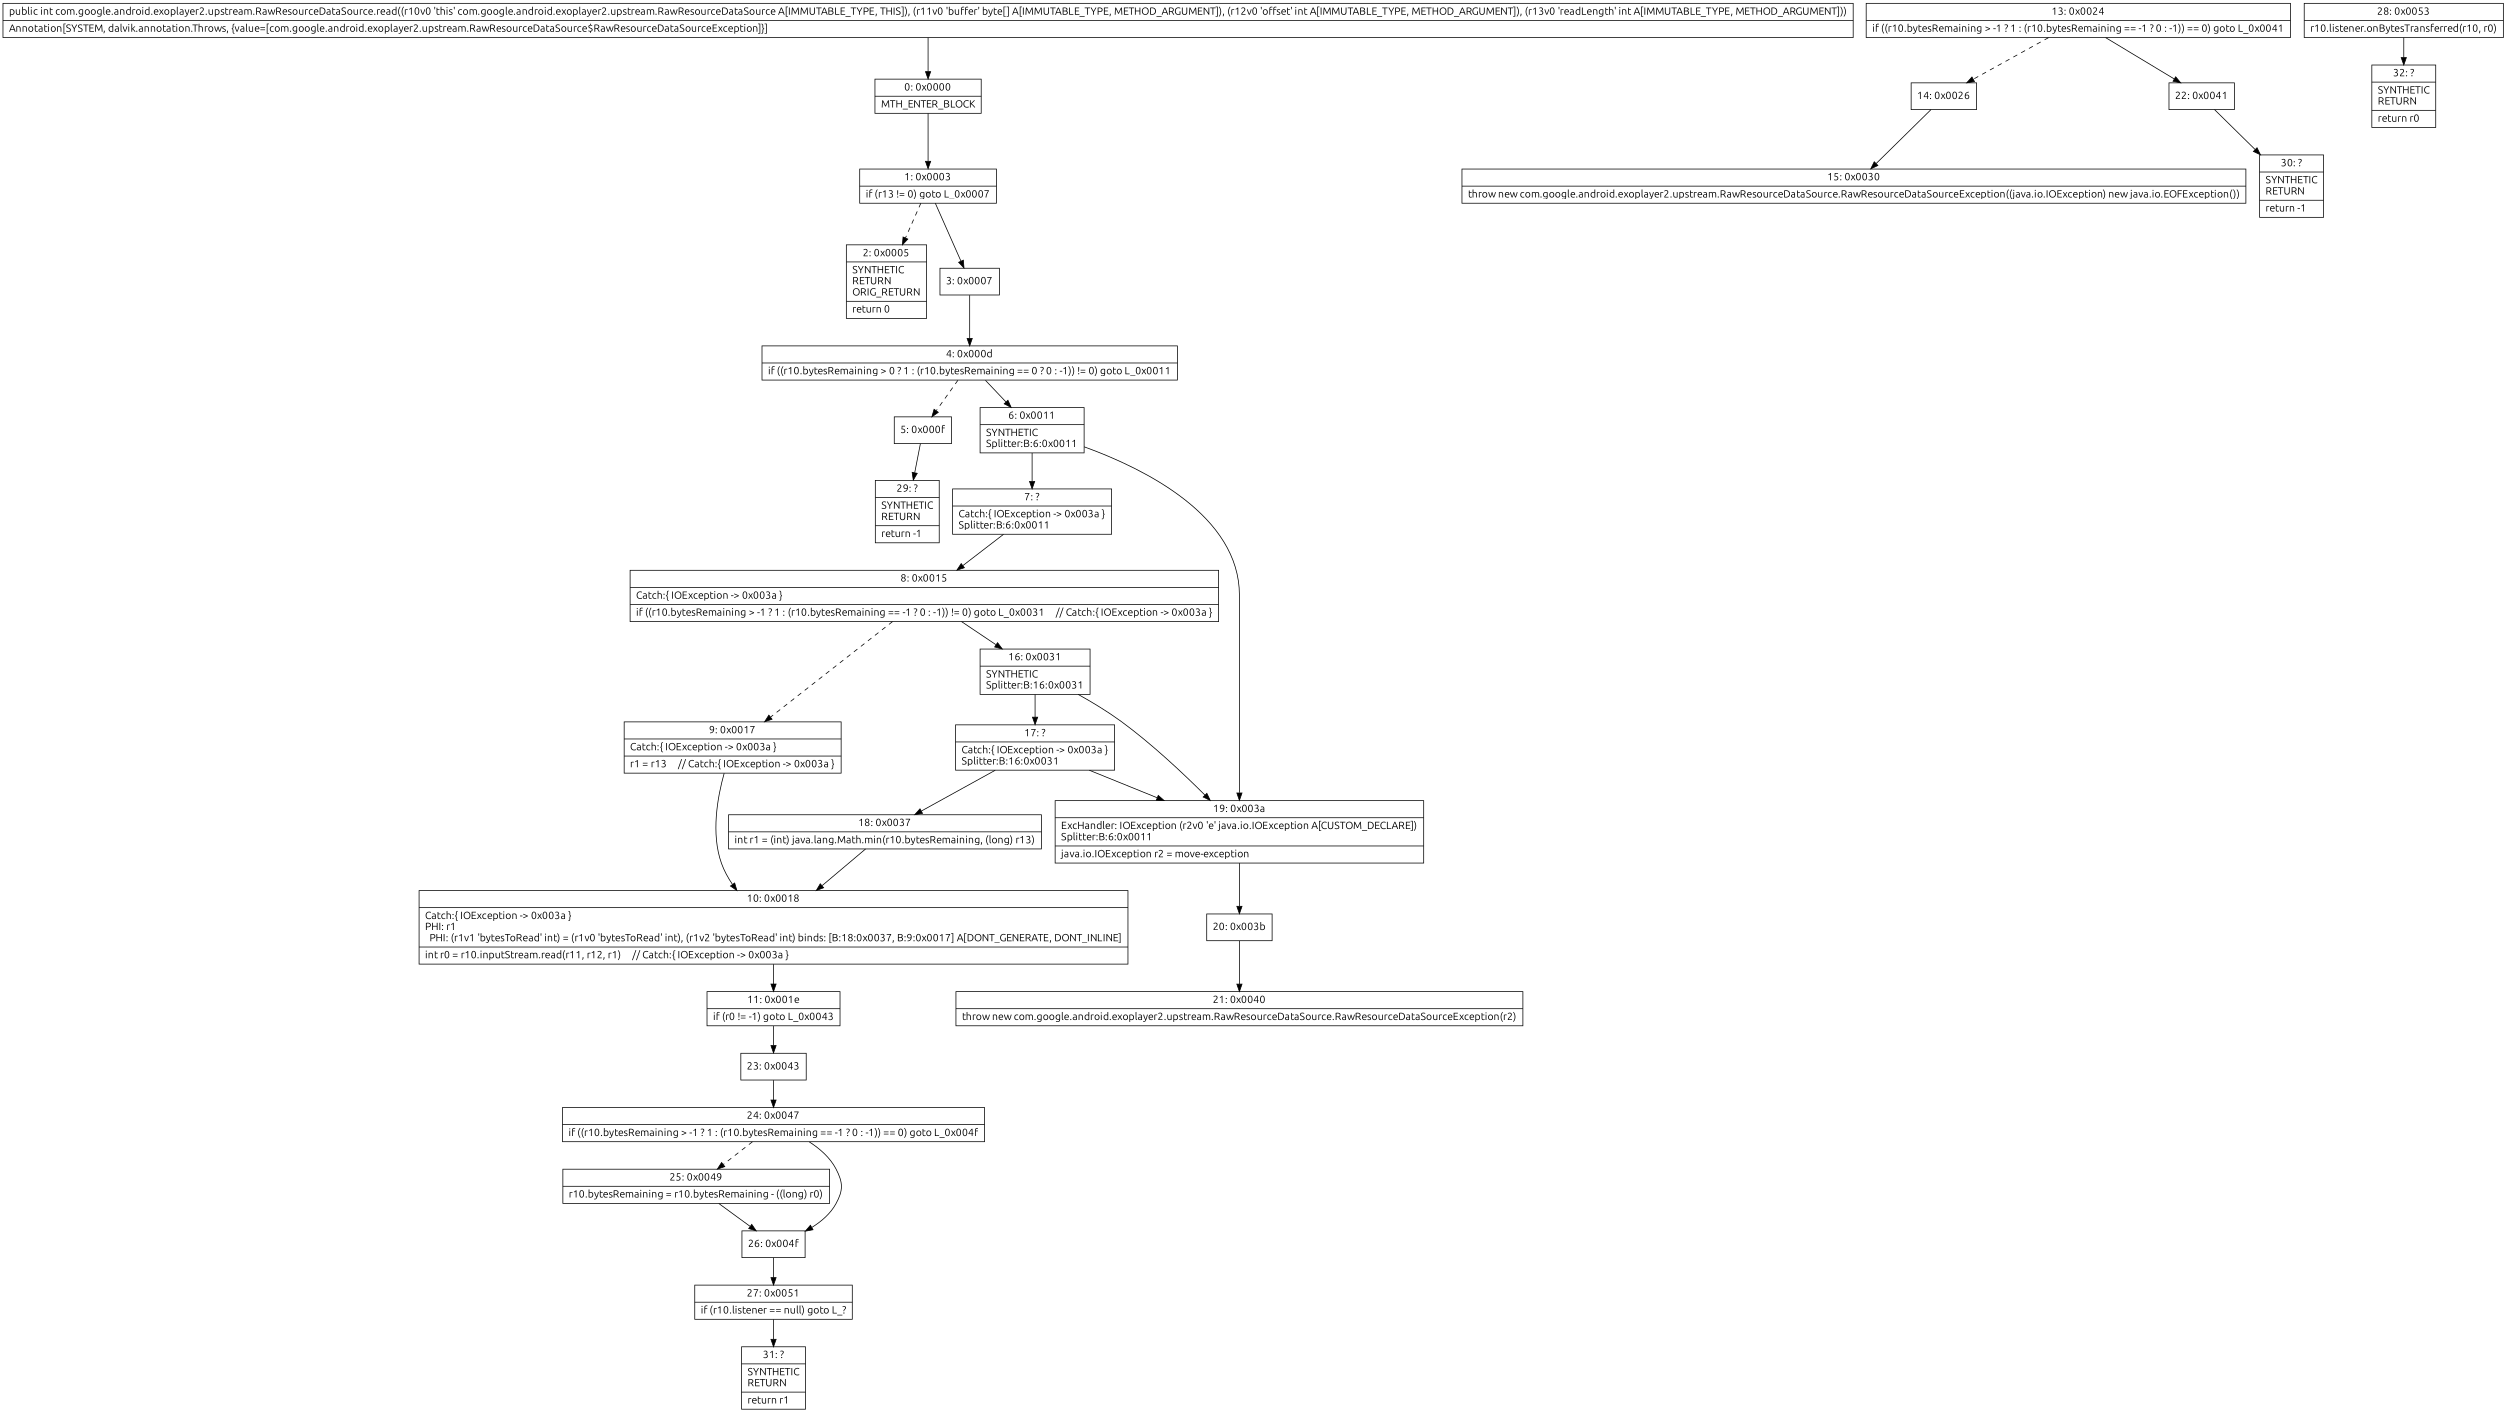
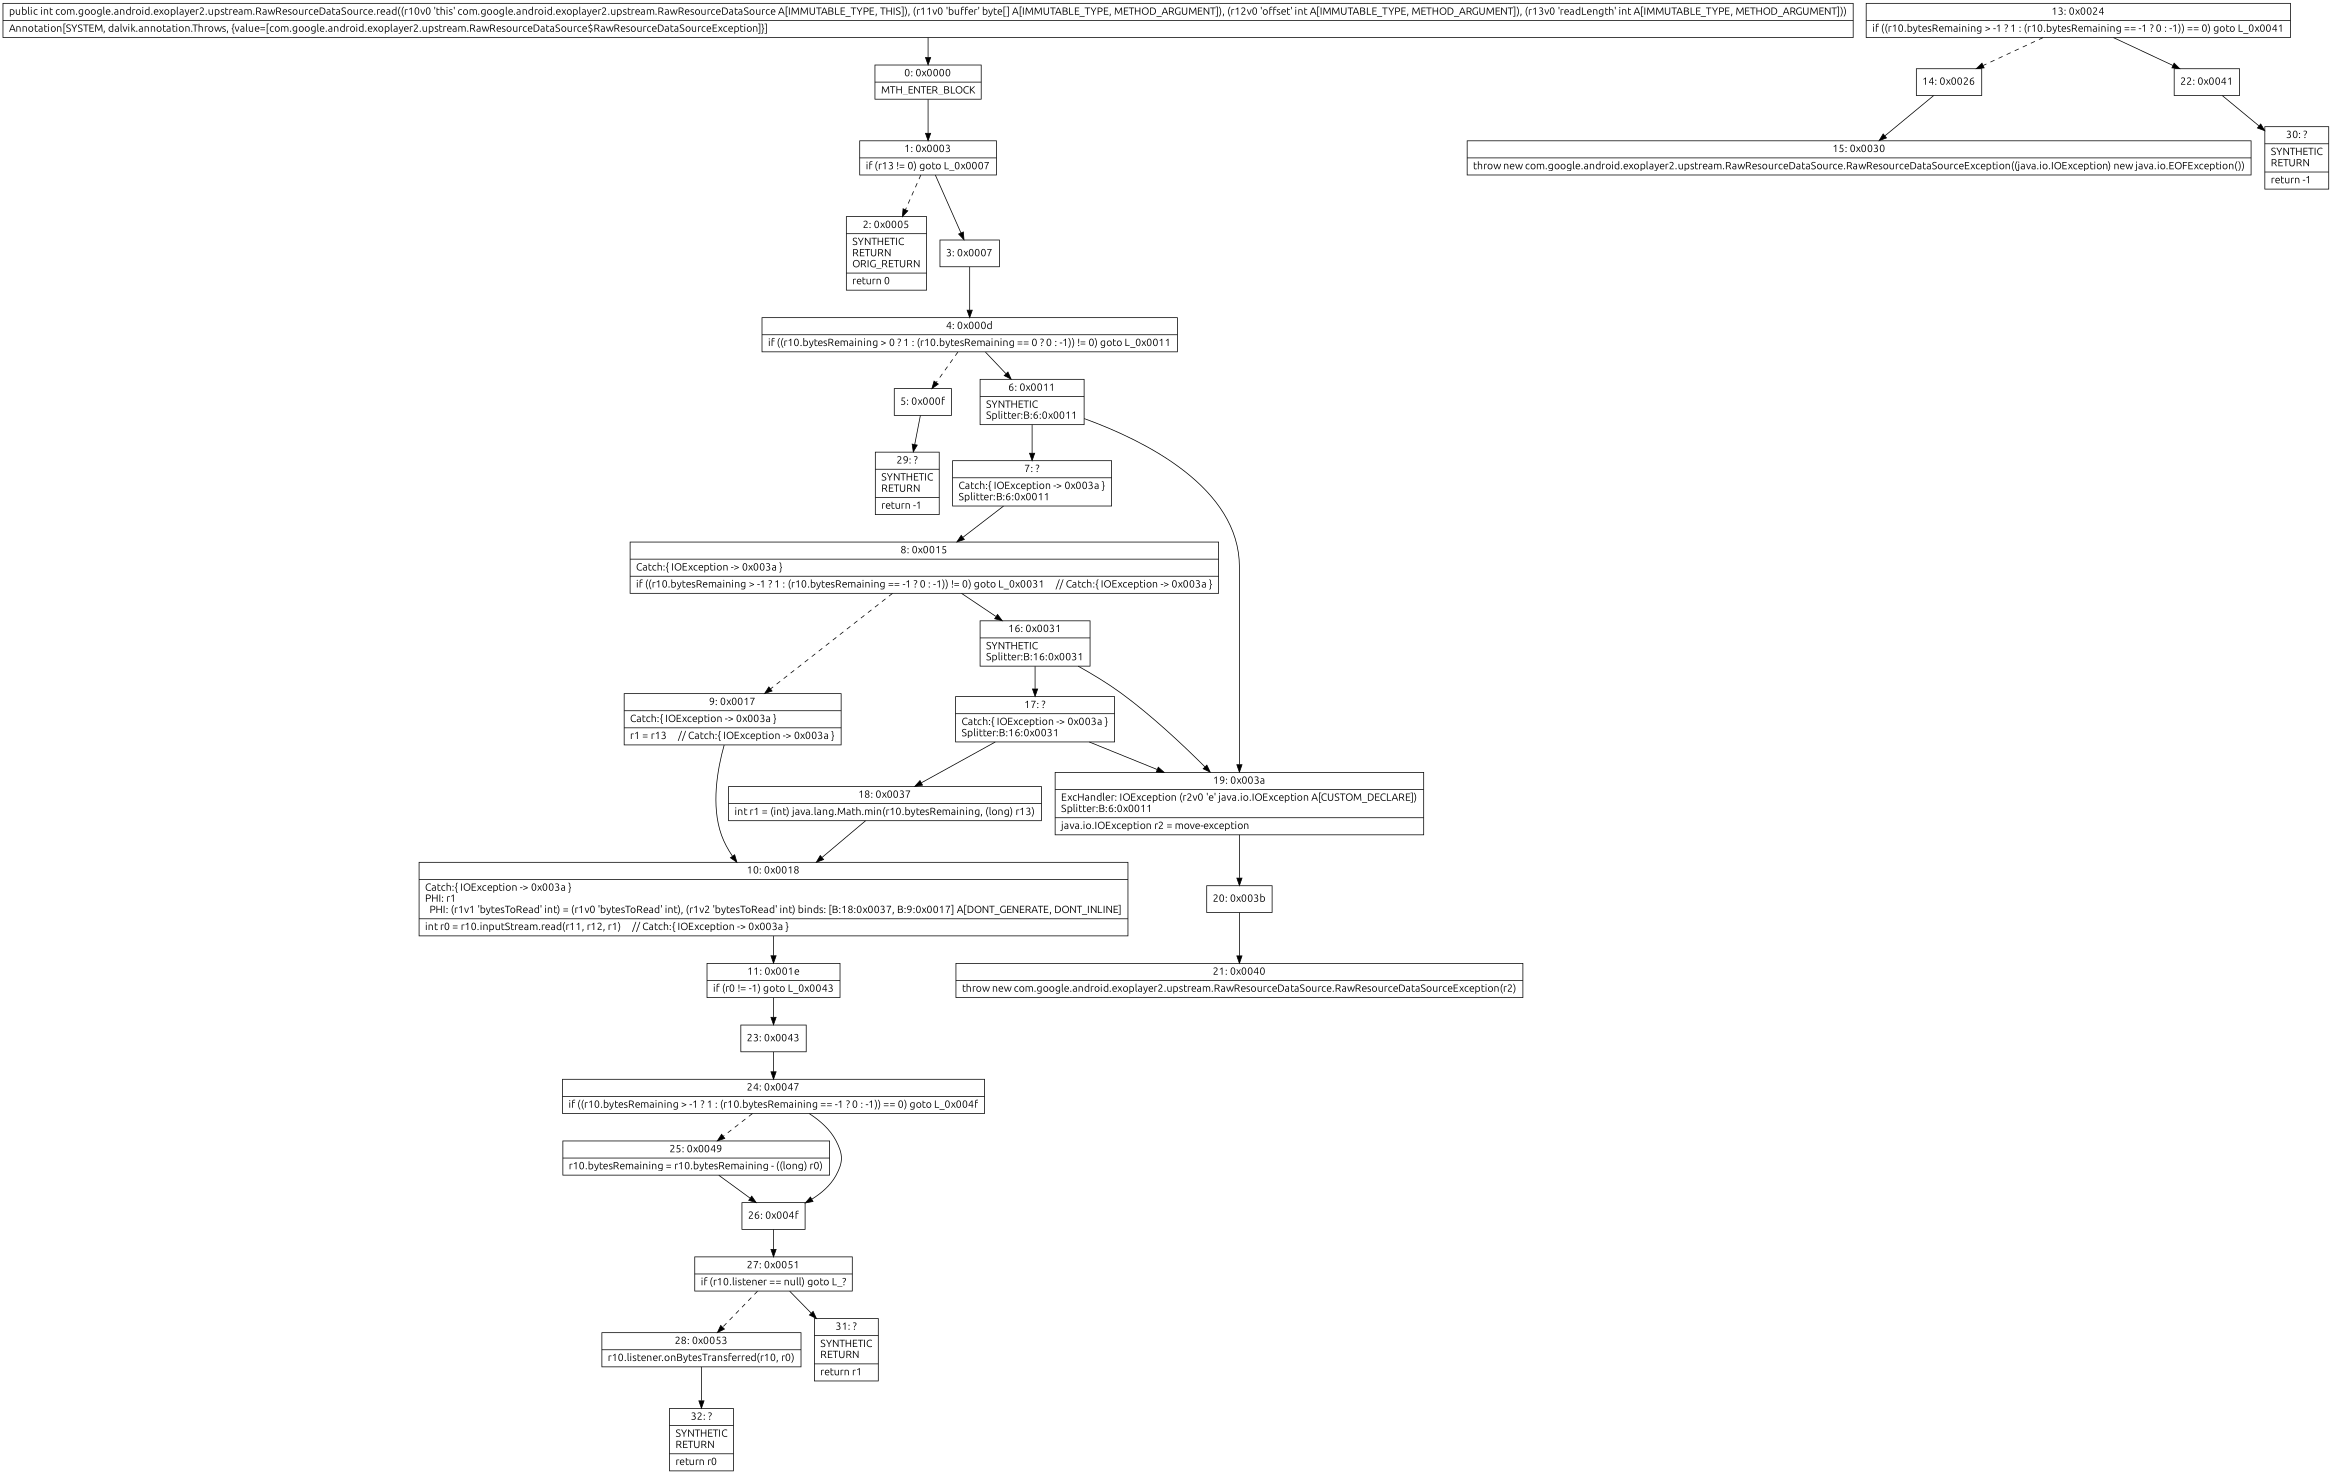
edge "27: 0x0051" -> "28: 0x0053": added
